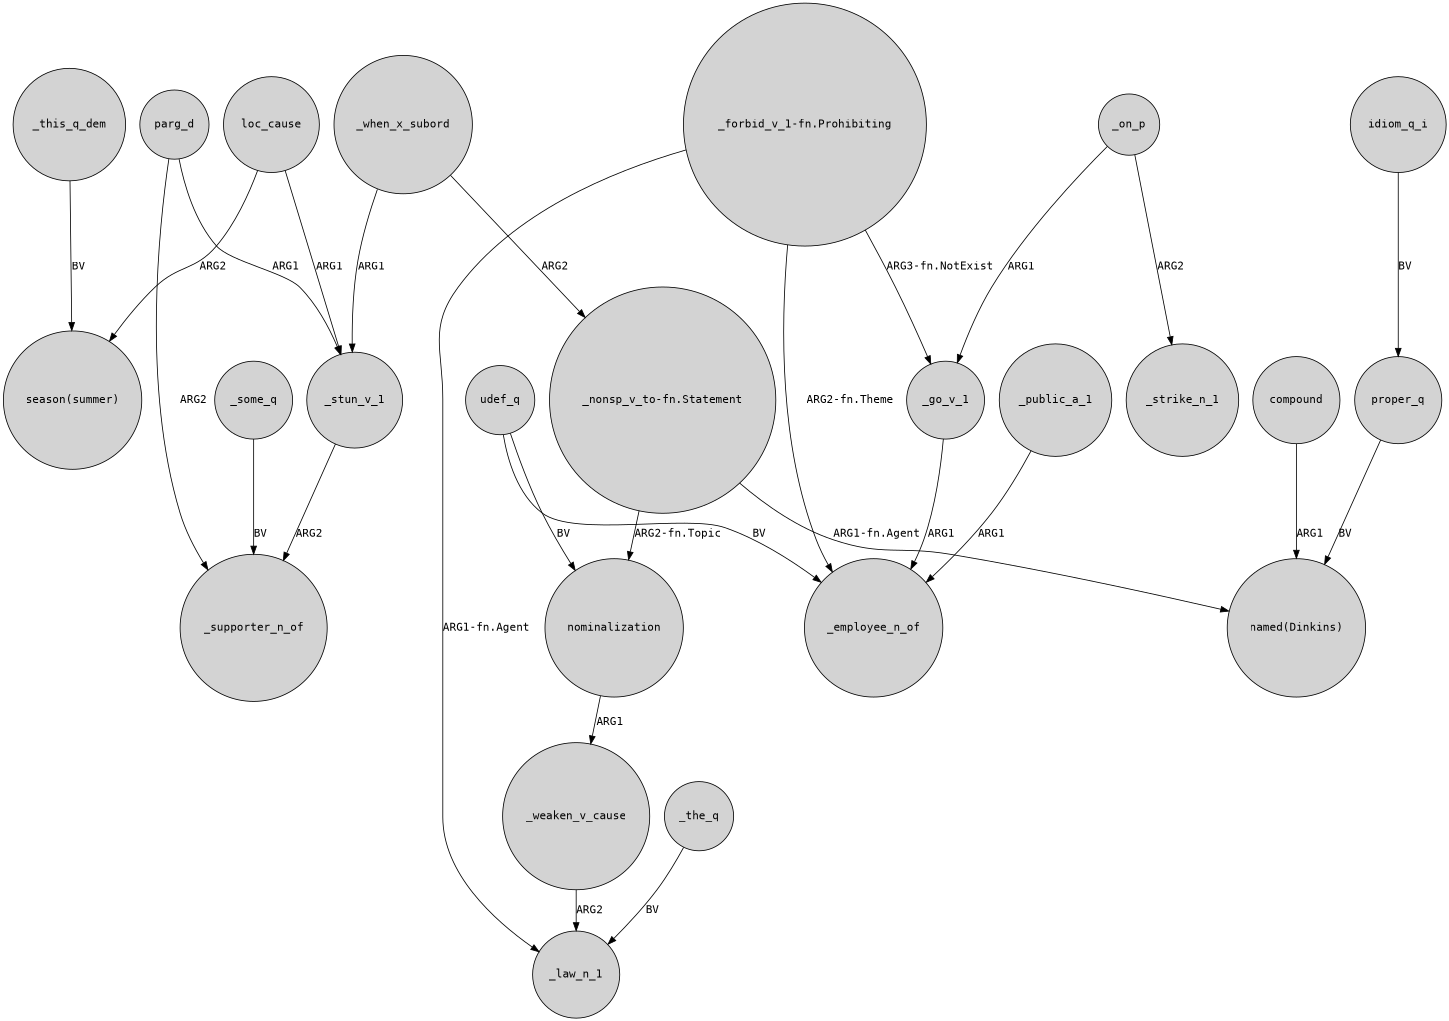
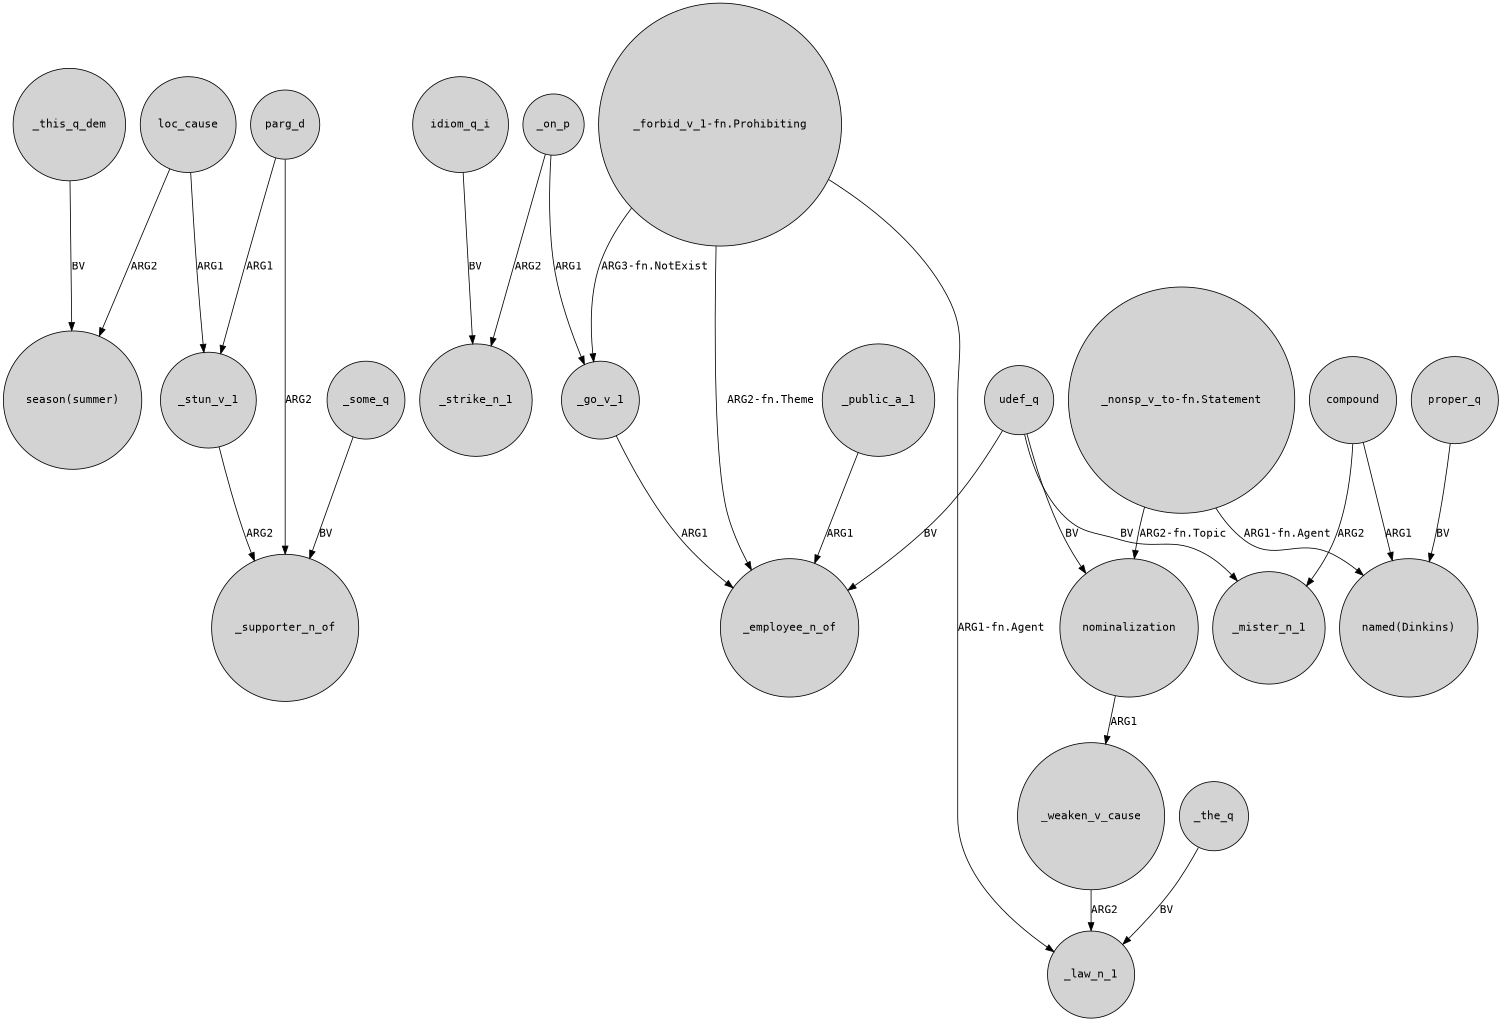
node "_when_x_subord": removed
edge "idiom_q_i" -> "proper_q": now "idiom_q_i" -> "_strike_n_1"
node "_mister_n_1": added
